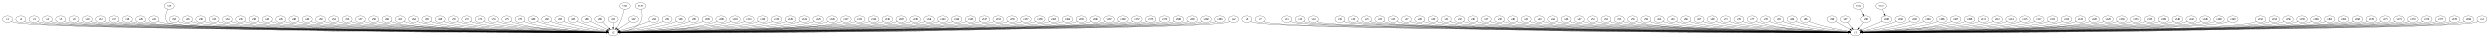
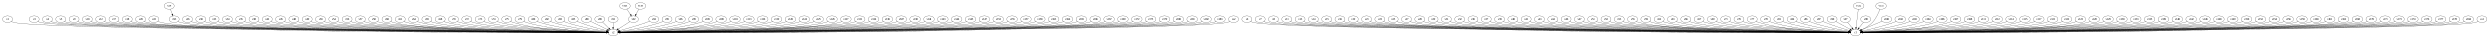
edge "v132" -> "v98": now "v132" -> "c1"
edge "v151" -> "v100": now "v151" -> "c1"
node "v2": removed
edge "v101" -> "c2": now "v101" -> "v92"
node "v8": added
node "v15": added
node "v87": added
node "v150": added
edge "v118" -> "c2": now "v118" -> "v92"
edge "v24" -> "c2": now "v24" -> "v93"
